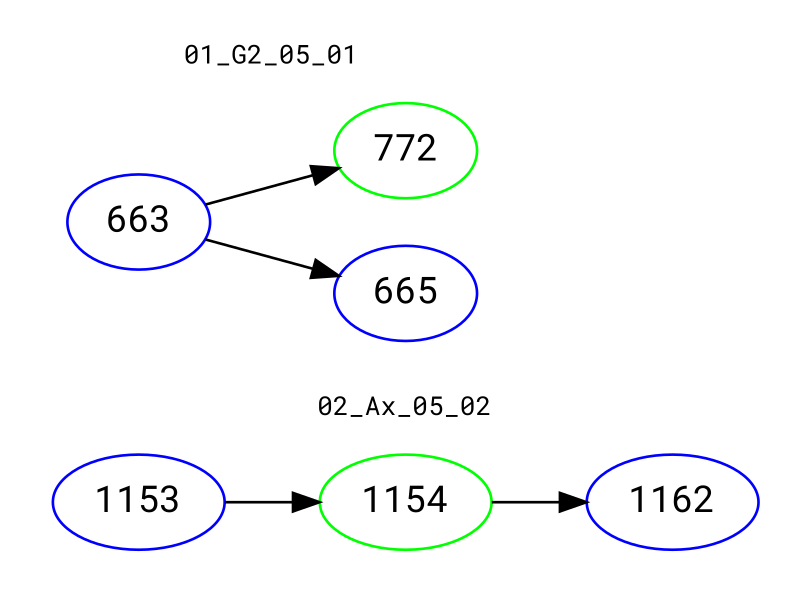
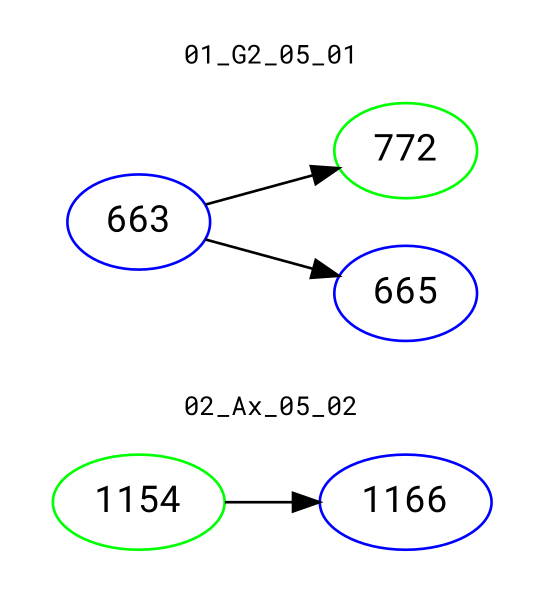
node "1153": removed
node "1162": label "1162" -> "1166"
